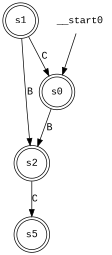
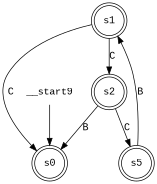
node "__start0": label "__start0" -> "__start9"
edge "s1" -> "s2": label "B" -> "C"
edge "s5" -> "s1": added, label "B"
edge "s0" -> "s2": reversed
